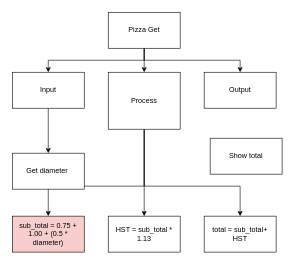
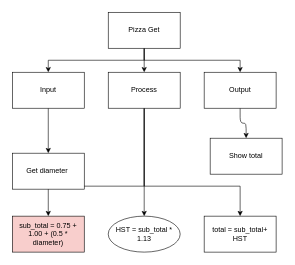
node "Process": size 72x57 -> 72x36
edge "Output" -> "Show total": added
node "HST = sub_total * 1.13": shape rectangle -> ellipse
